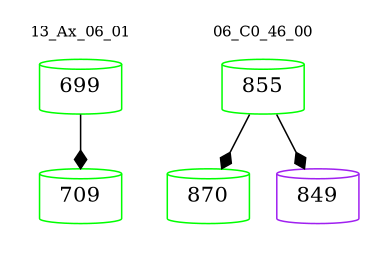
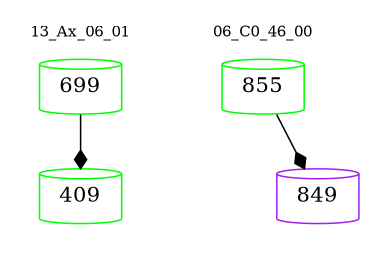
node "709": label "709" -> "409"
node "870": removed
